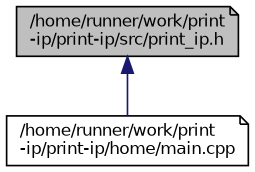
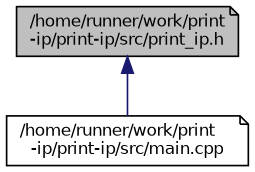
node "/home/runner/work/print -ip/print-ip/home/main.cpp": label "/home/runner/work/print -ip/print-ip/home/main.cpp" -> "/home/runner/work/print -ip/print-ip/src/main.cpp"
